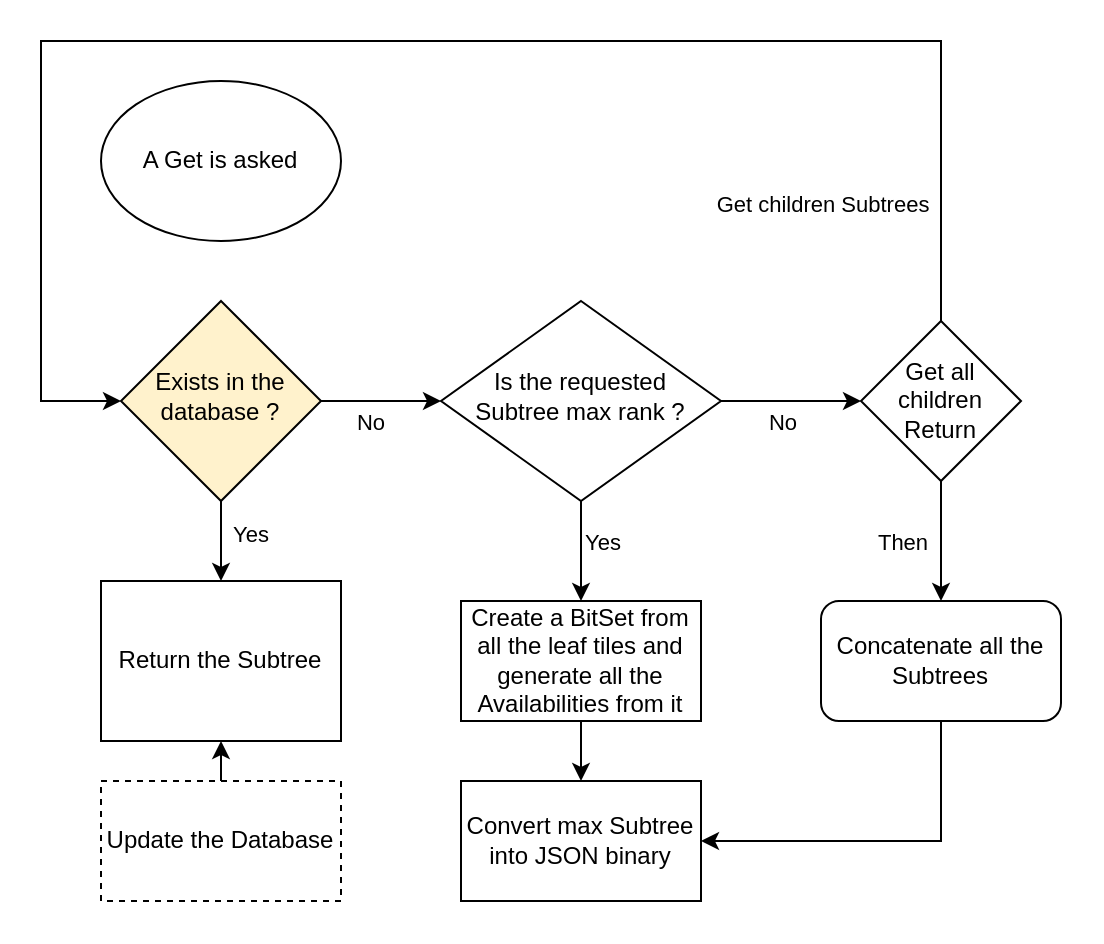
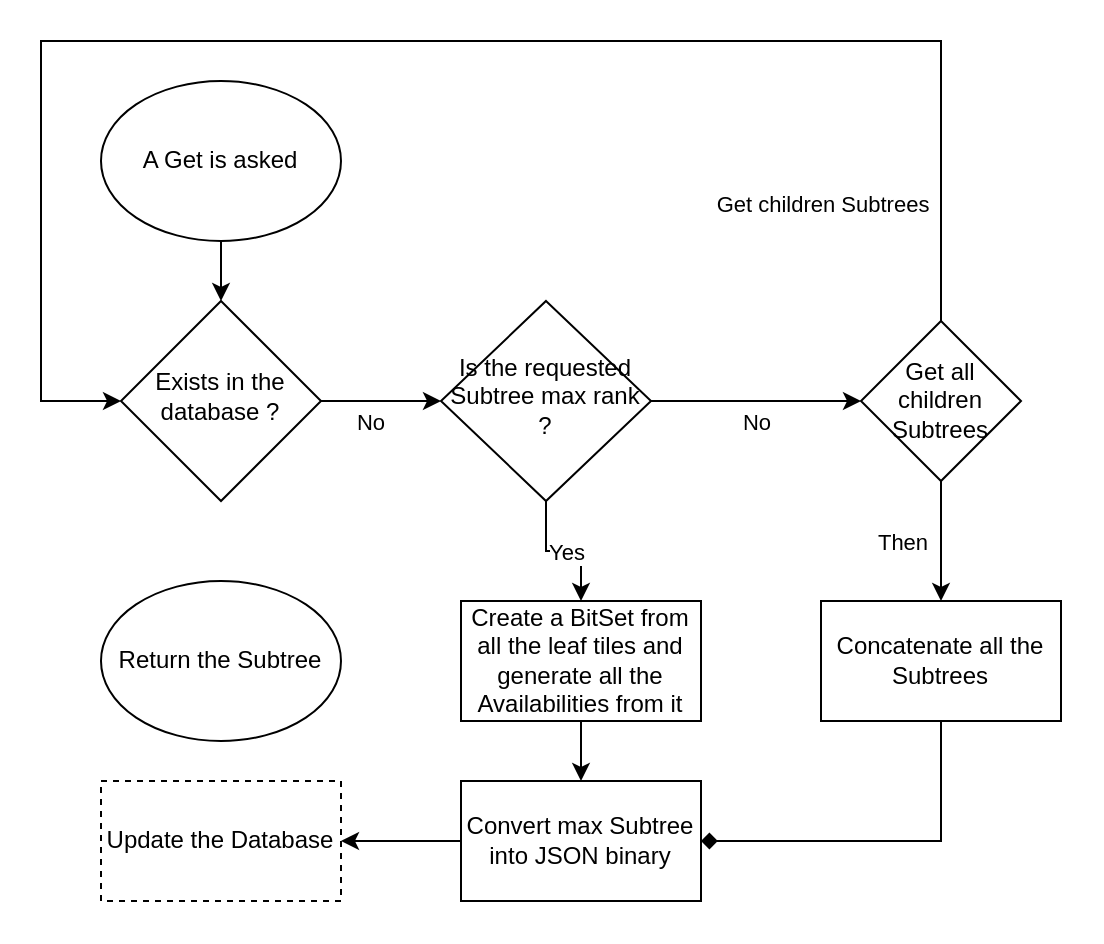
edge "A Get is asked" -> "Exists in the database ?": added
node "Exists in the database ?": fillcolor #fff2cc -> #ffffff
node "Is the requested Subtree max rank ?": size 280x200 -> 210x200
node "Get all children Return": label "Get all children Return" -> "Get all children Subtrees"
edge "Exists in the database ?" -> "Return the Subtree": removed, label "Yes"
node "Return the Subtree": shape rectangle -> ellipse
node "Concatenate all the Subtrees": shape rounded rectangle -> rectangle
edge "Update the Database" -> "Return the Subtree": removed
edge "Convert max Subtree into JSON binary" -> "Update the Database": added
edge "Concatenate all the Subtrees" -> "Convert max Subtree into JSON binary": arrowhead classic -> diamond
